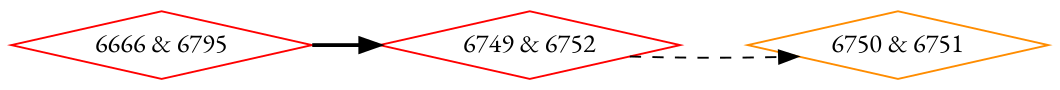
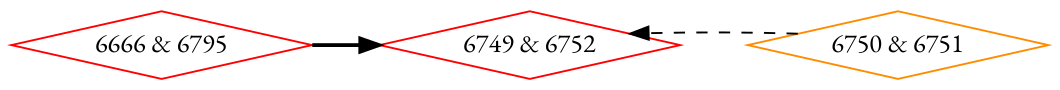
edge "6749 & 6752" -> "6750 & 6751": reversed
